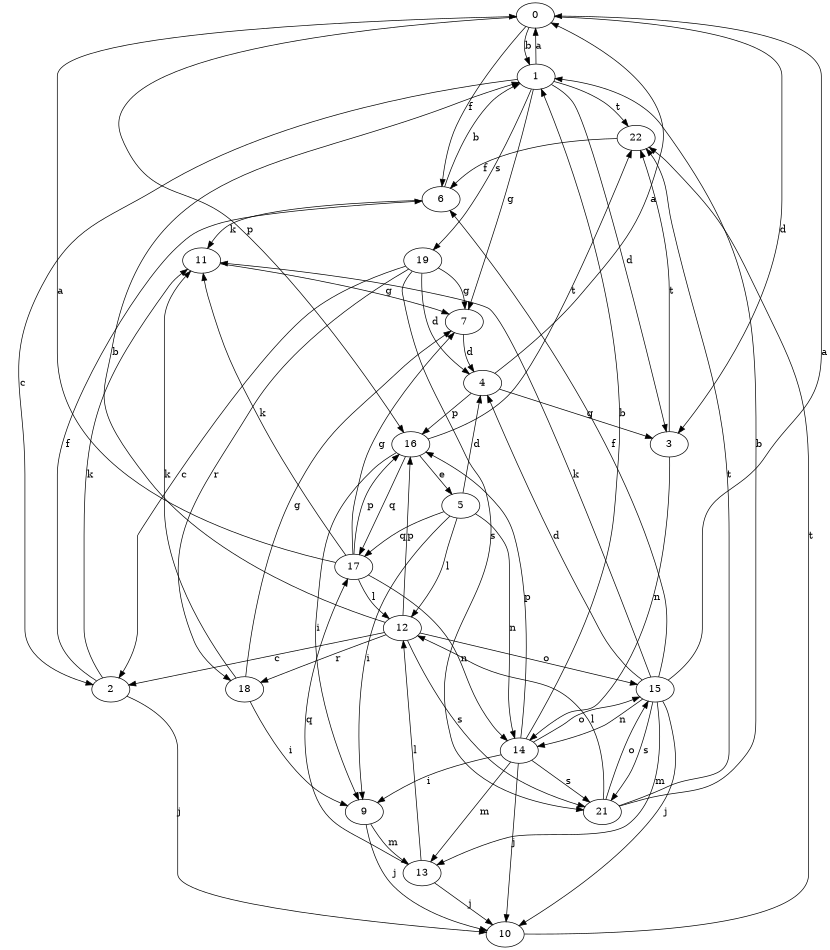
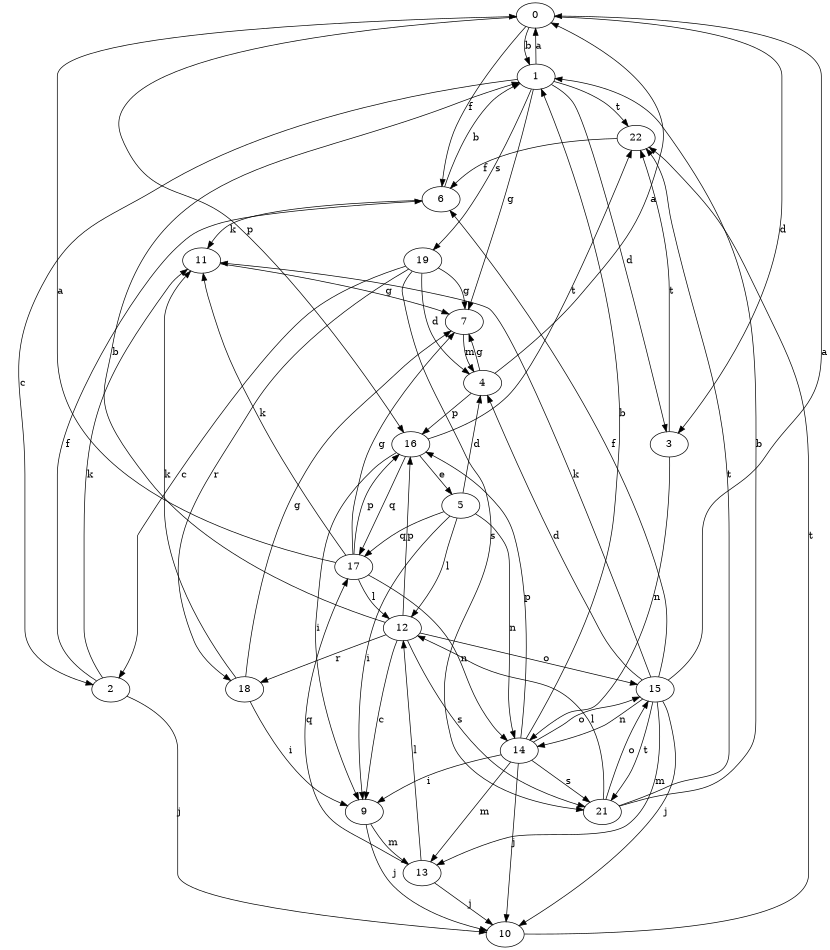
edge "7" -> "4": label "d" -> "m"
edge "4" -> "3": now "4" -> "7"
edge "12" -> "2": now "12" -> "9"
edge "15" -> "21": label "s" -> "t"
